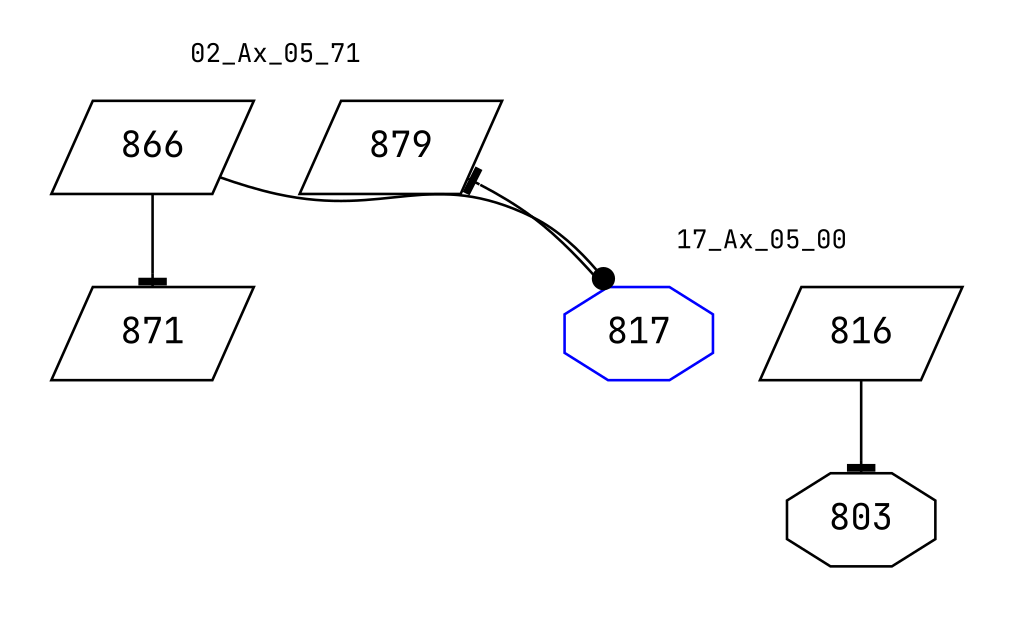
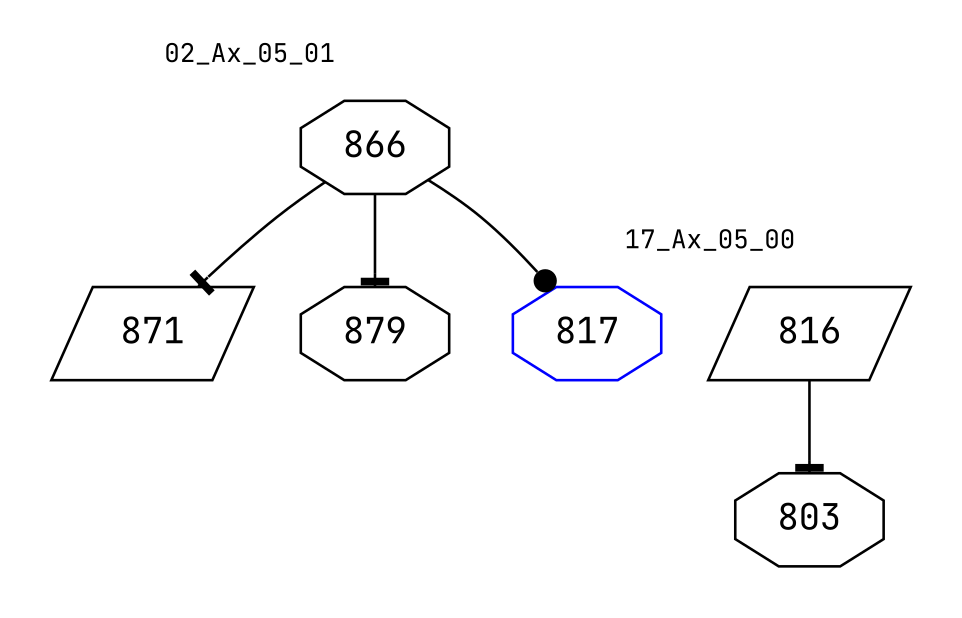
cluster "02_Ax_05_71": label "02_Ax_05_71" -> "02_Ax_05_01"
node "866": shape parallelogram -> octagon
node "879": shape parallelogram -> octagon
edge "817" -> "879": now "866" -> "879"
